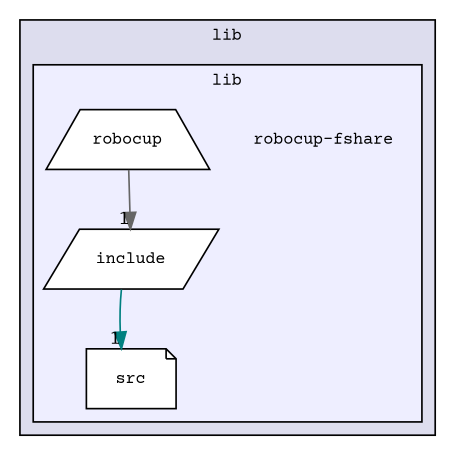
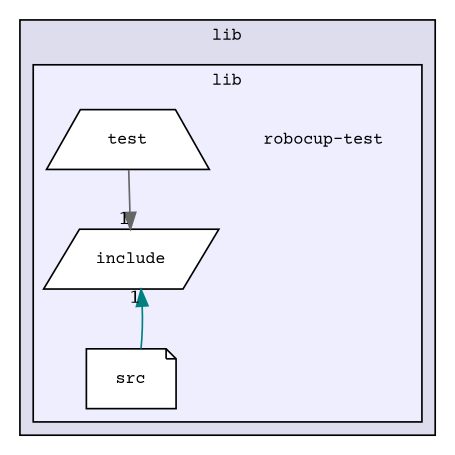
node "robocup": label "robocup" -> "test"
node "robocup-fshare": label "robocup-fshare" -> "robocup-test"
edge "include" -> "src": reversed
